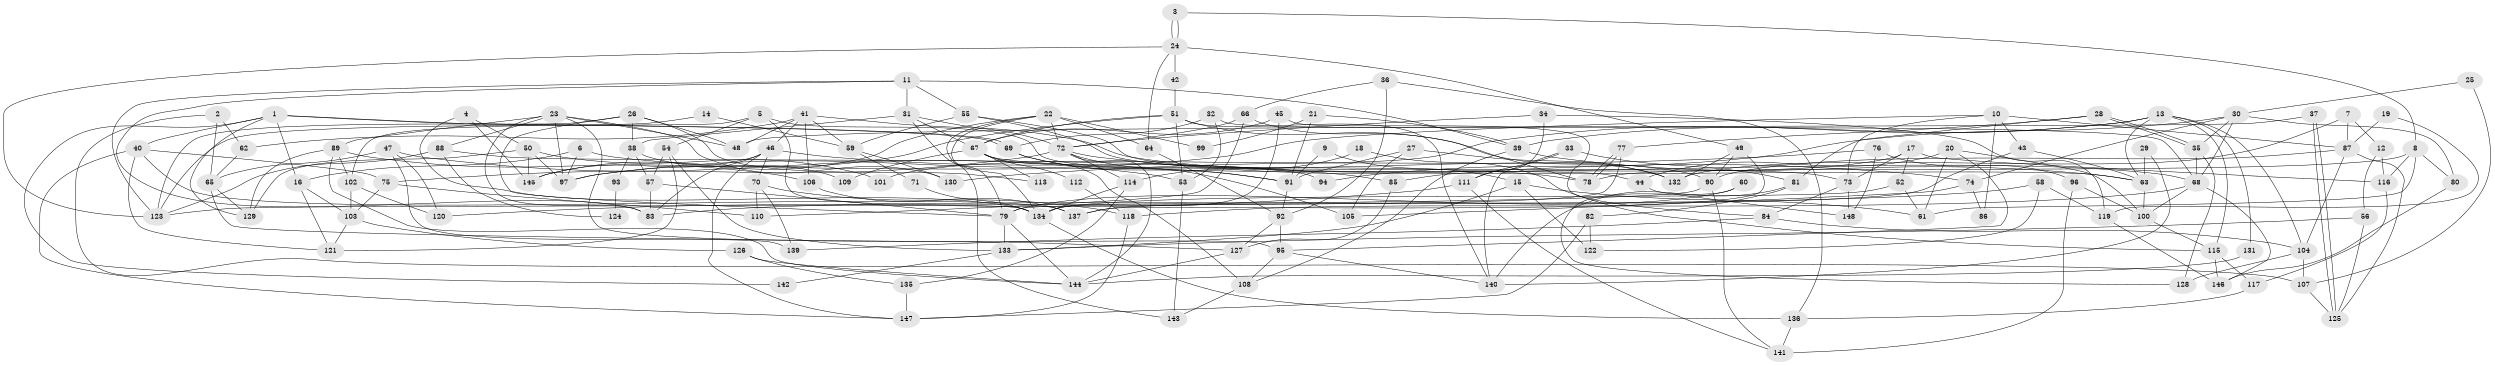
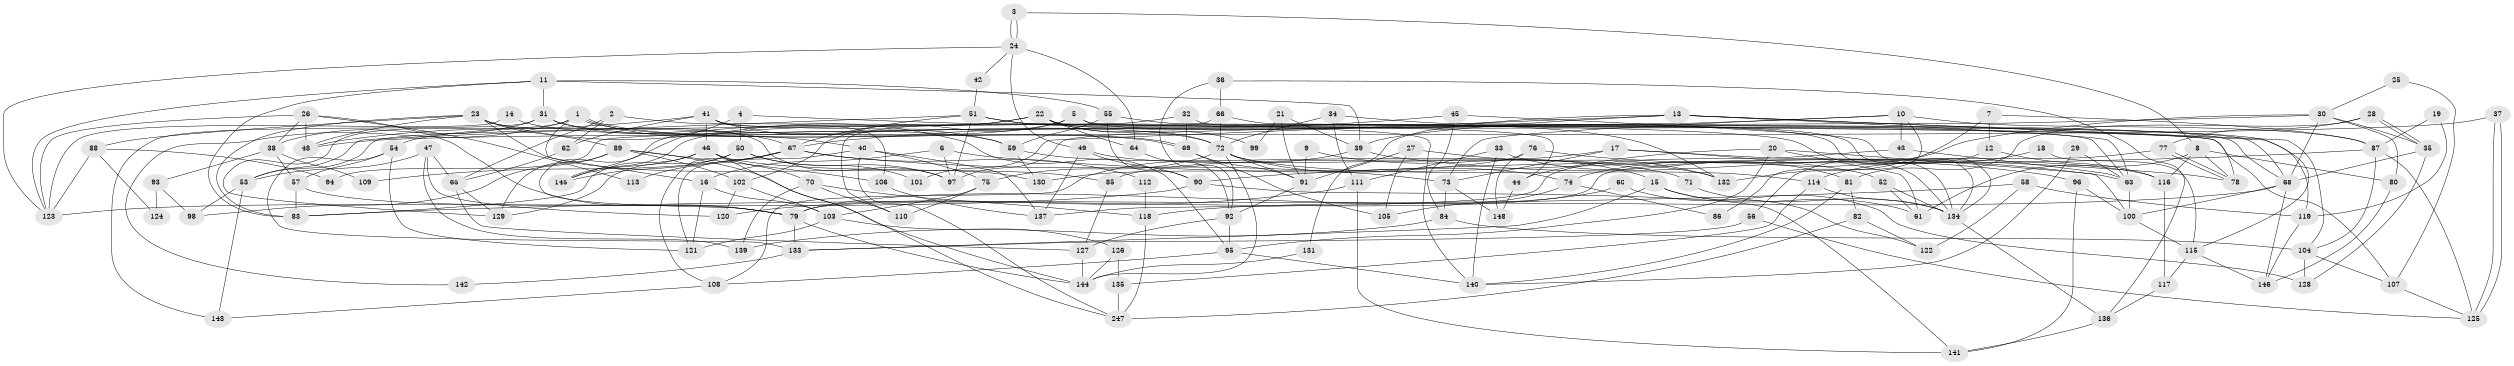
node "98": added
node "147": label "147" -> "247"
